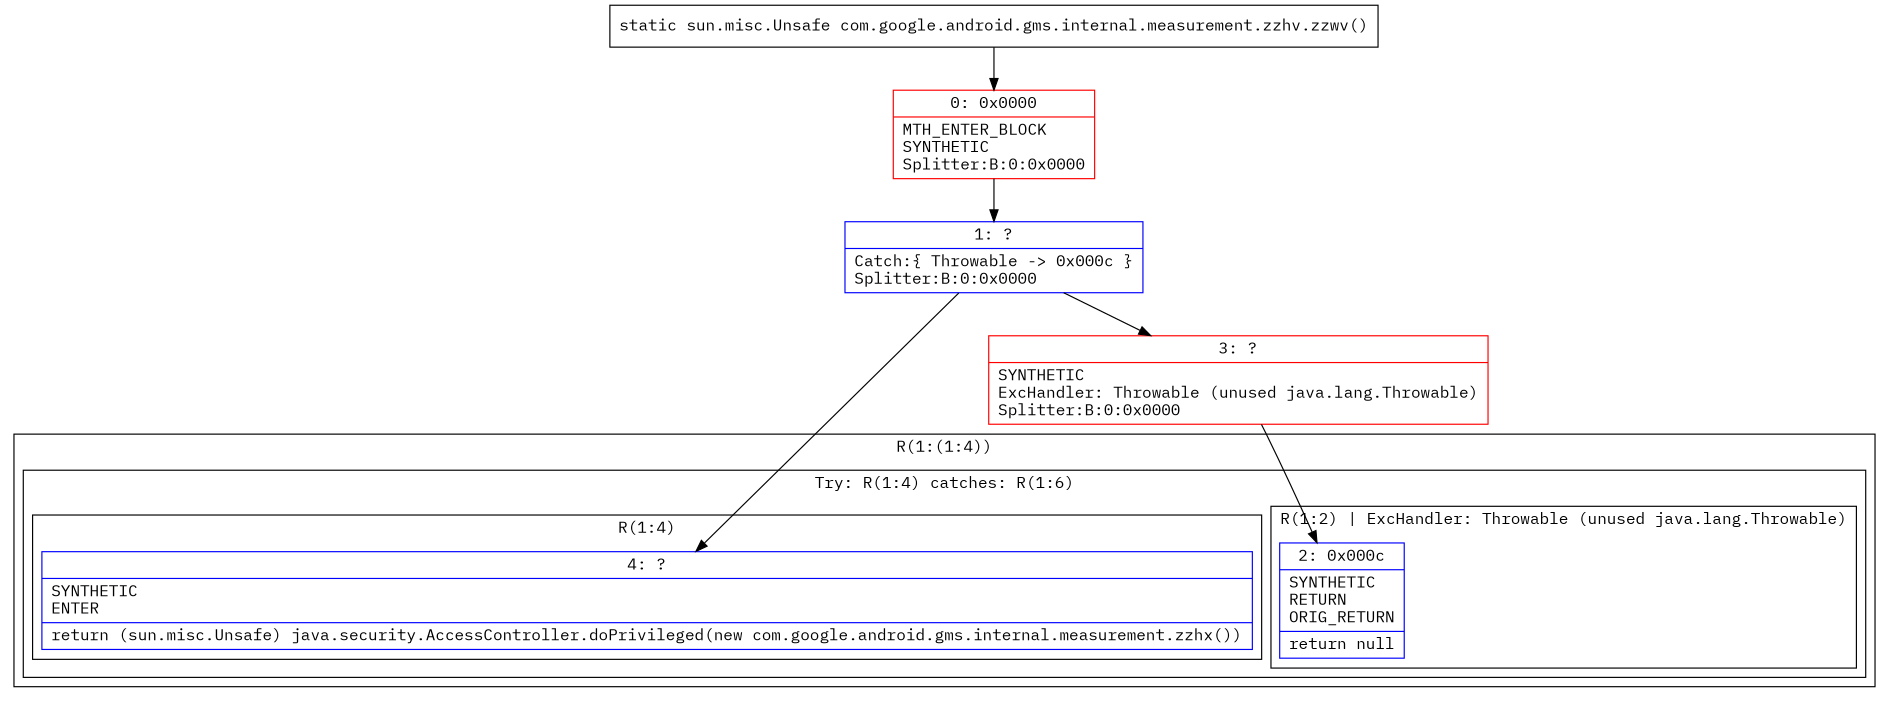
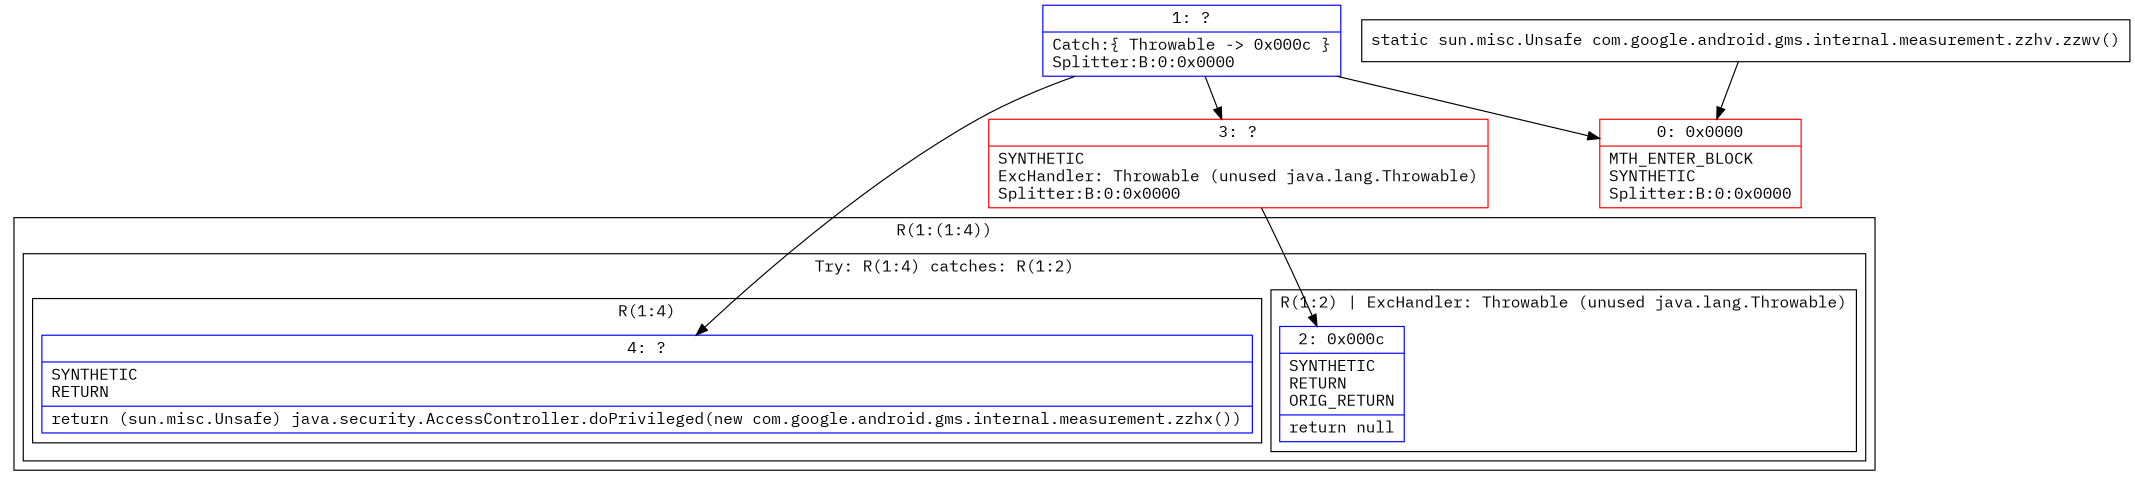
edge "0: 0x0000" -> "1: ?": reversed
cluster "Try: R(1:4) catches: R(1:6)": label "Try: R(1:4) catches: R(1:6)" -> "Try: R(1:4) catches: R(1:2)"
node "4: ?": text "ENTER" -> "RETURN"
